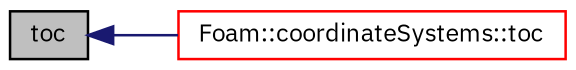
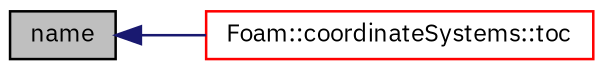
node "toc": label "toc" -> "name"
